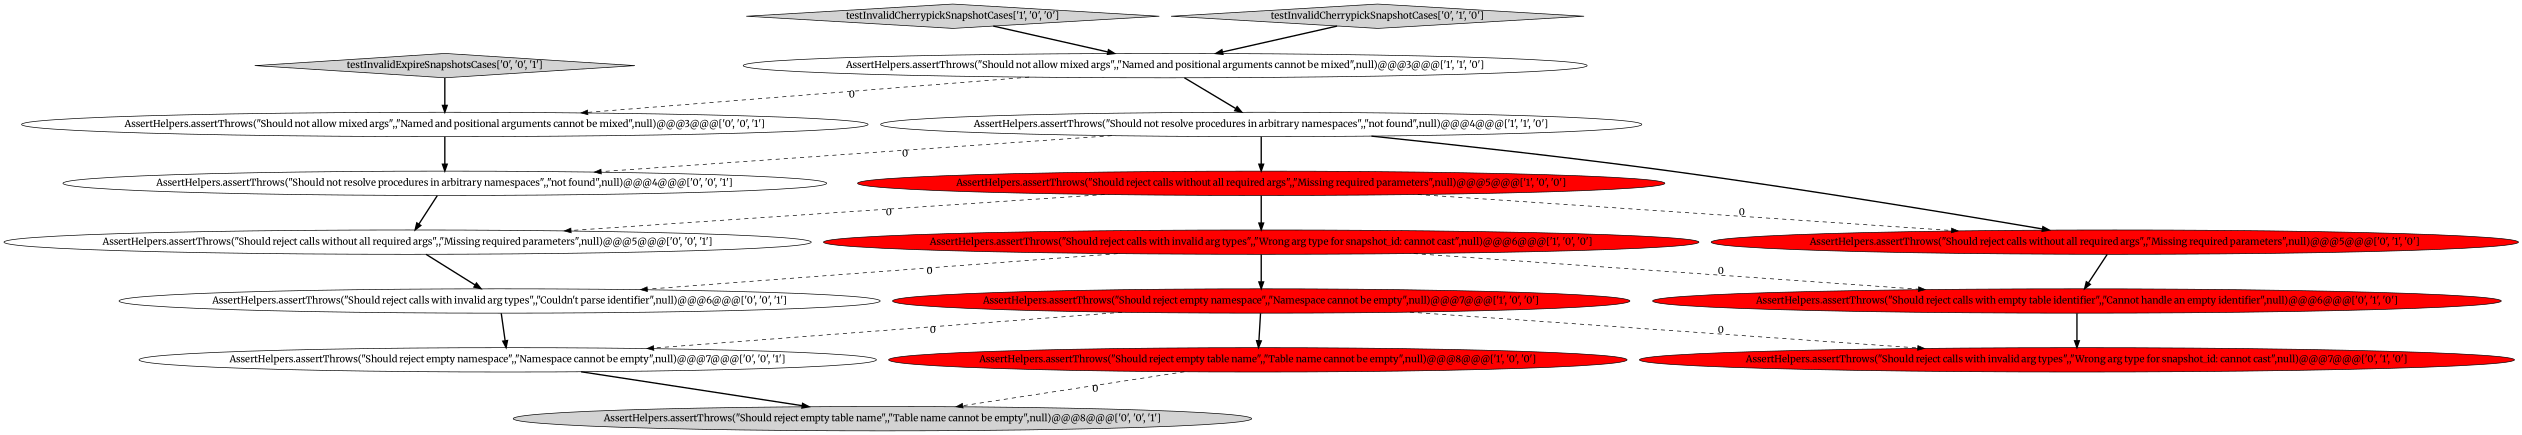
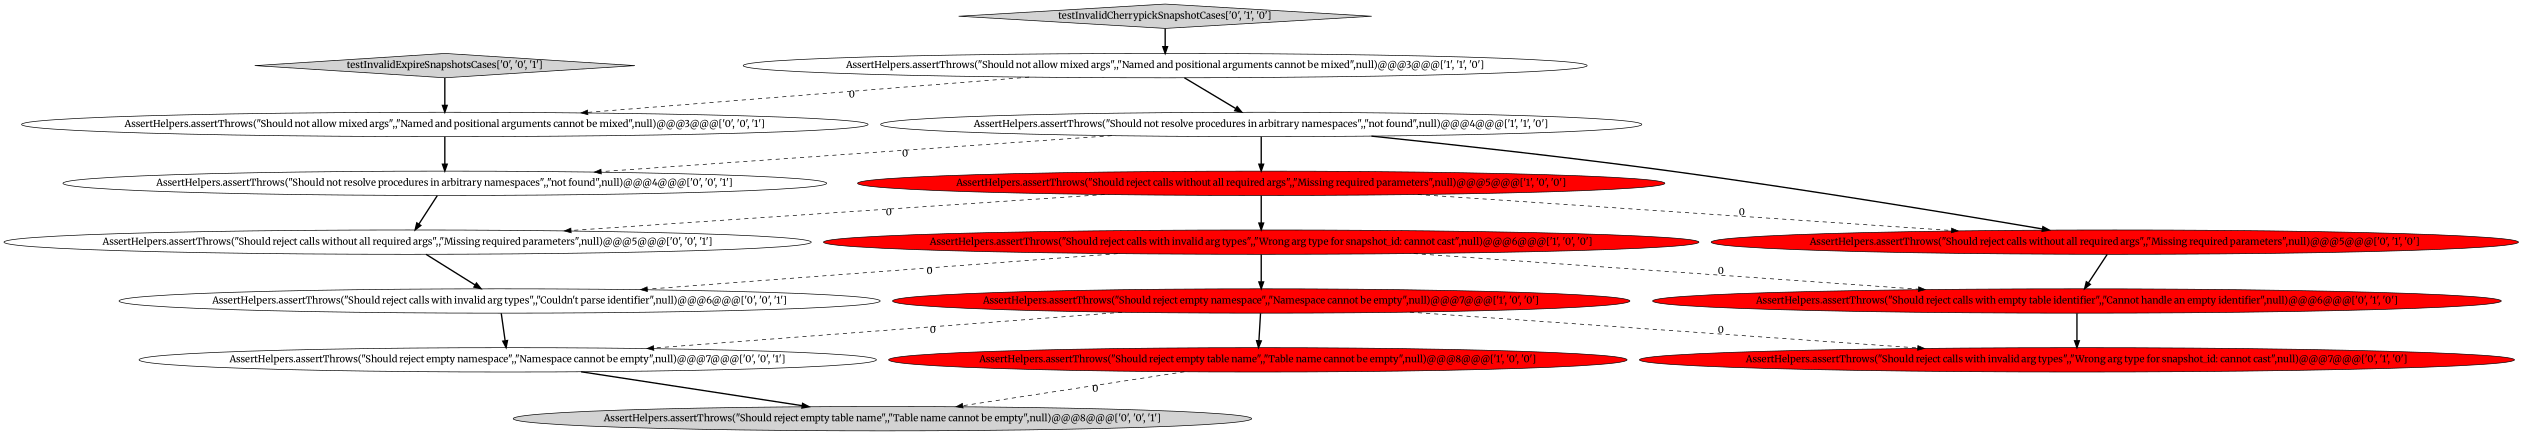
node "testInvalidCherrypickSnapshotCases['1', '0', '0']": removed
